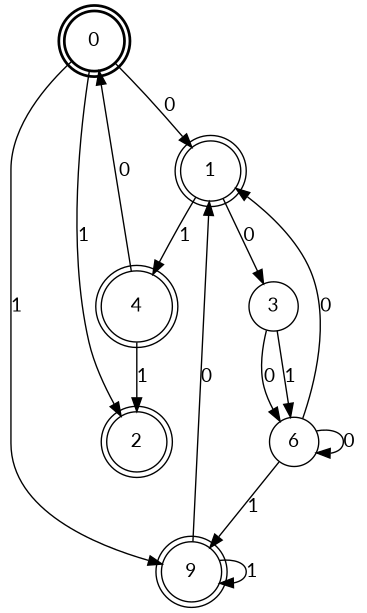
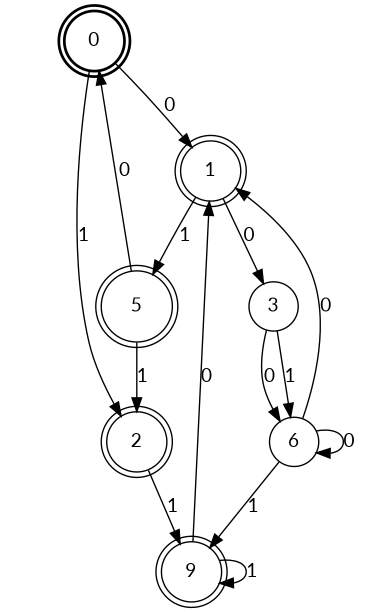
node "4": label "4" -> "5"
edge "0" -> "9": now "2" -> "9"
